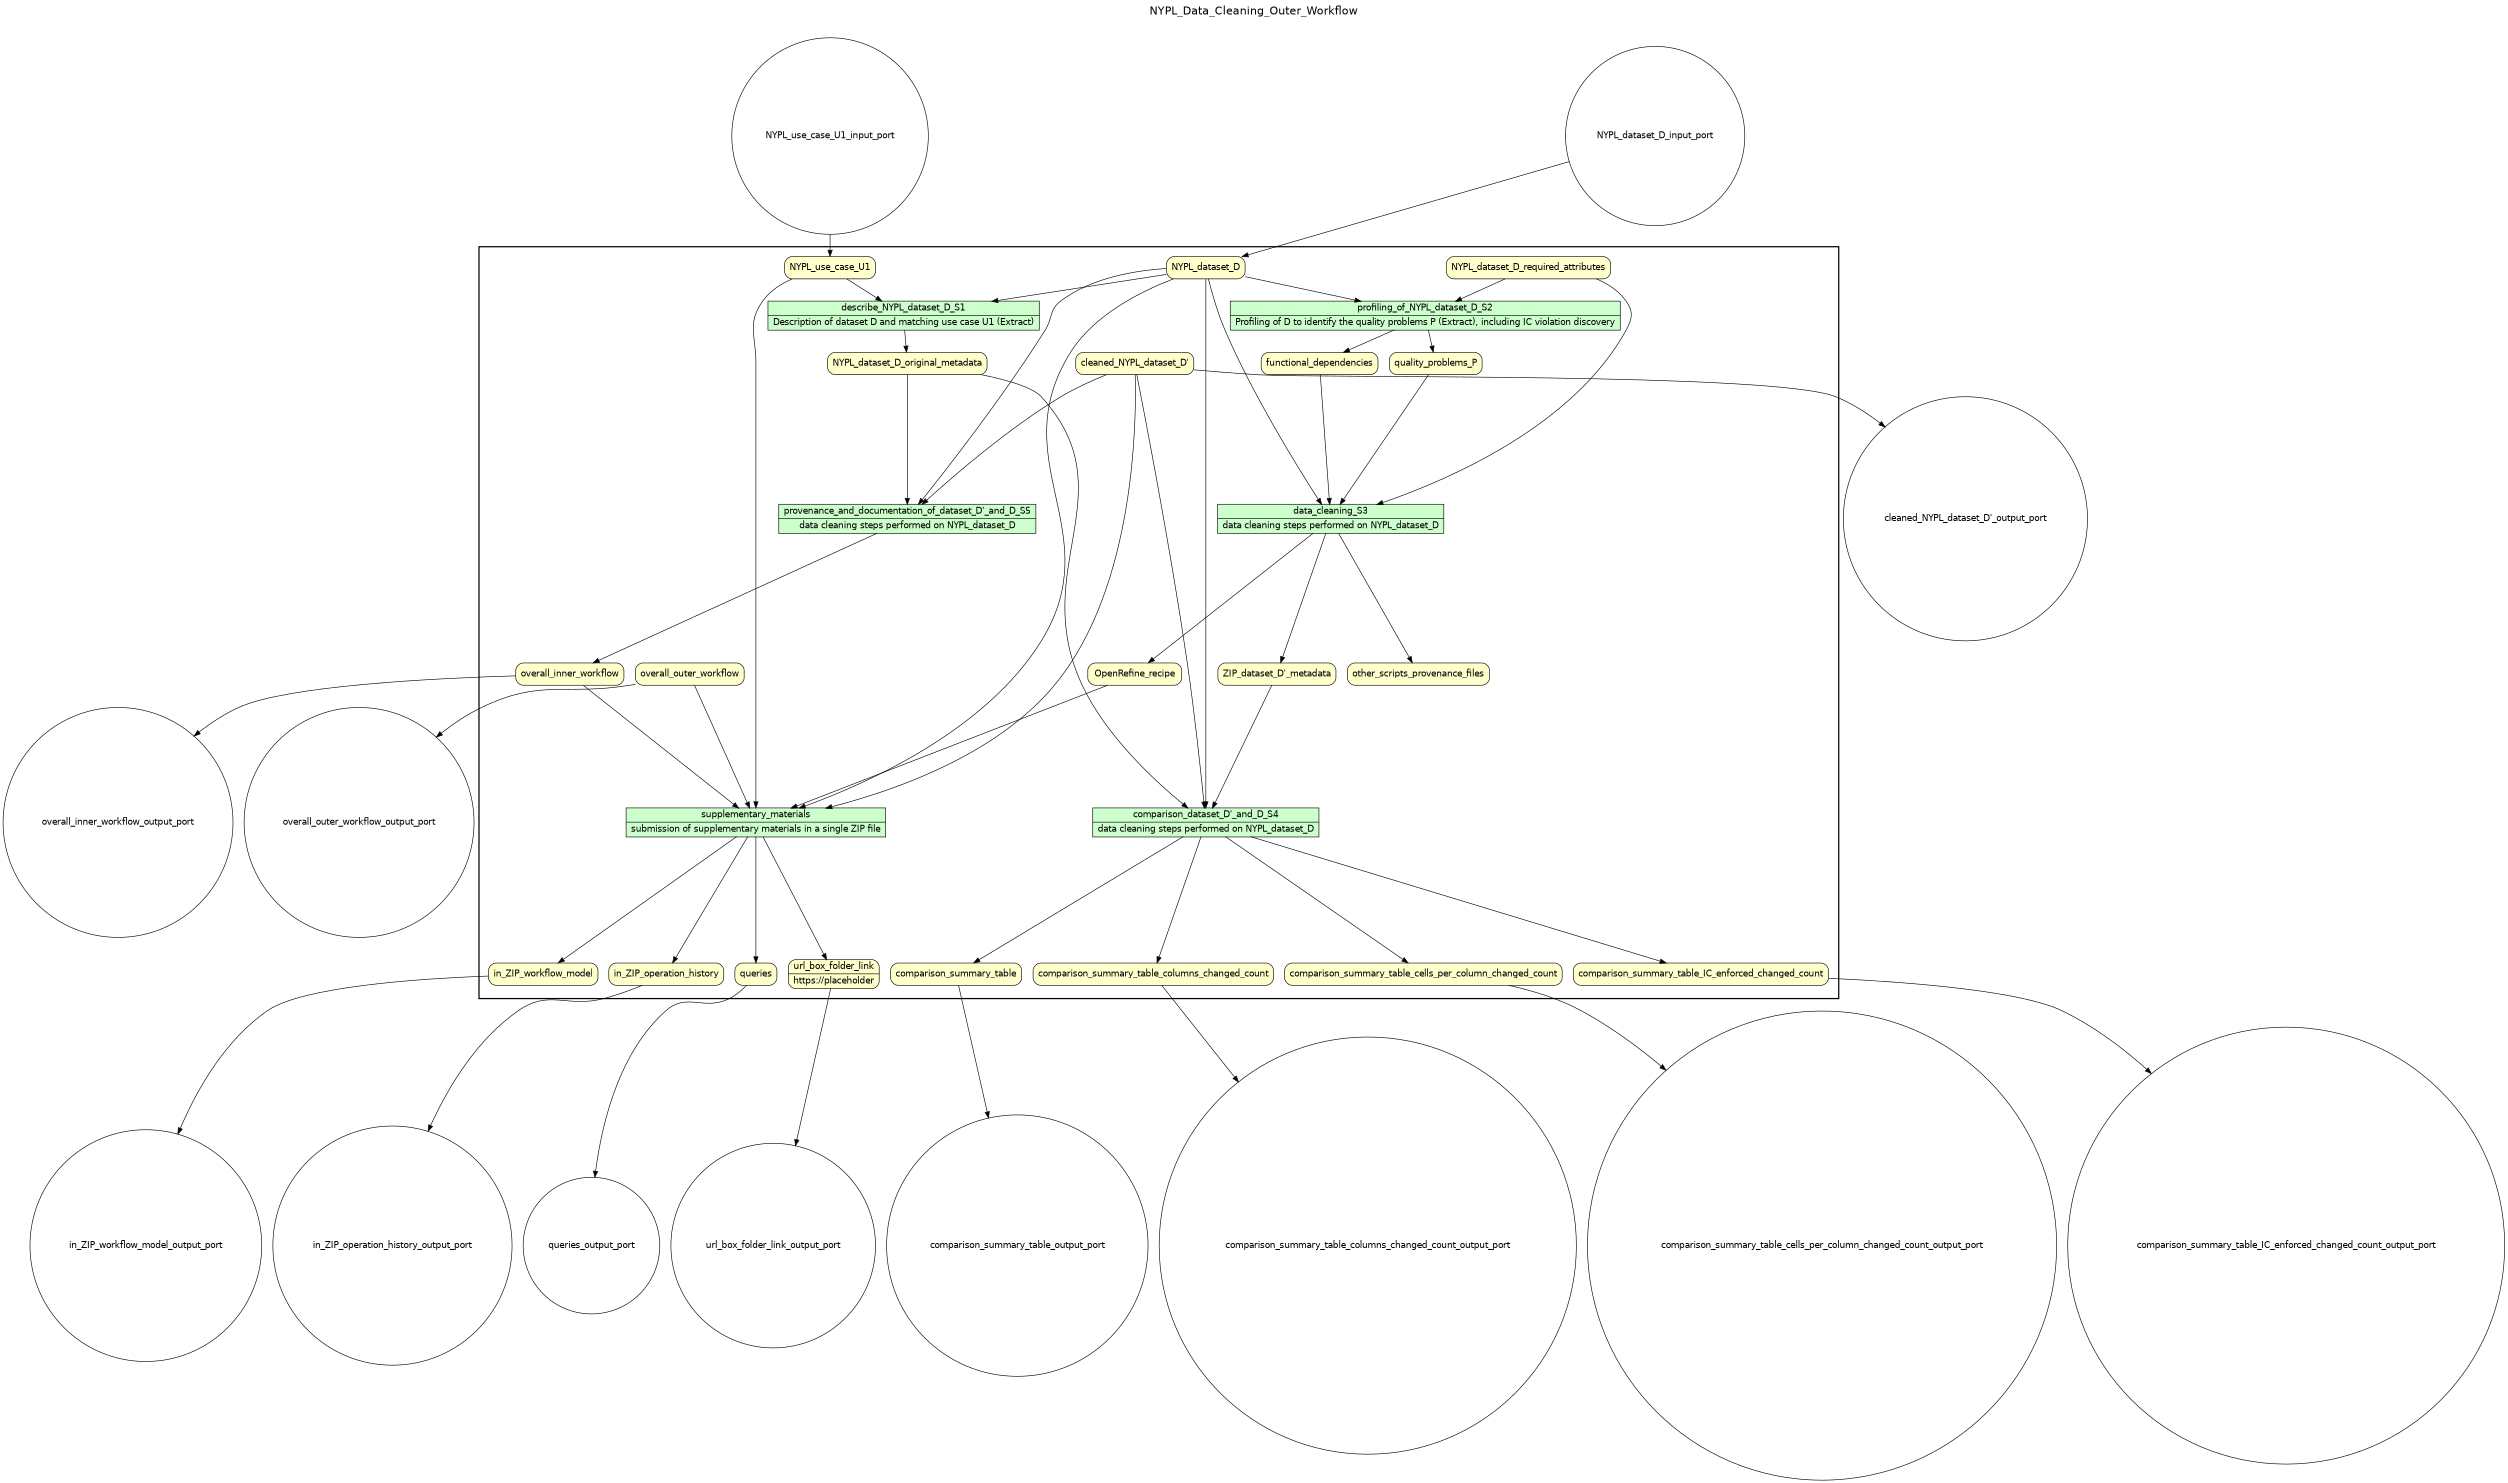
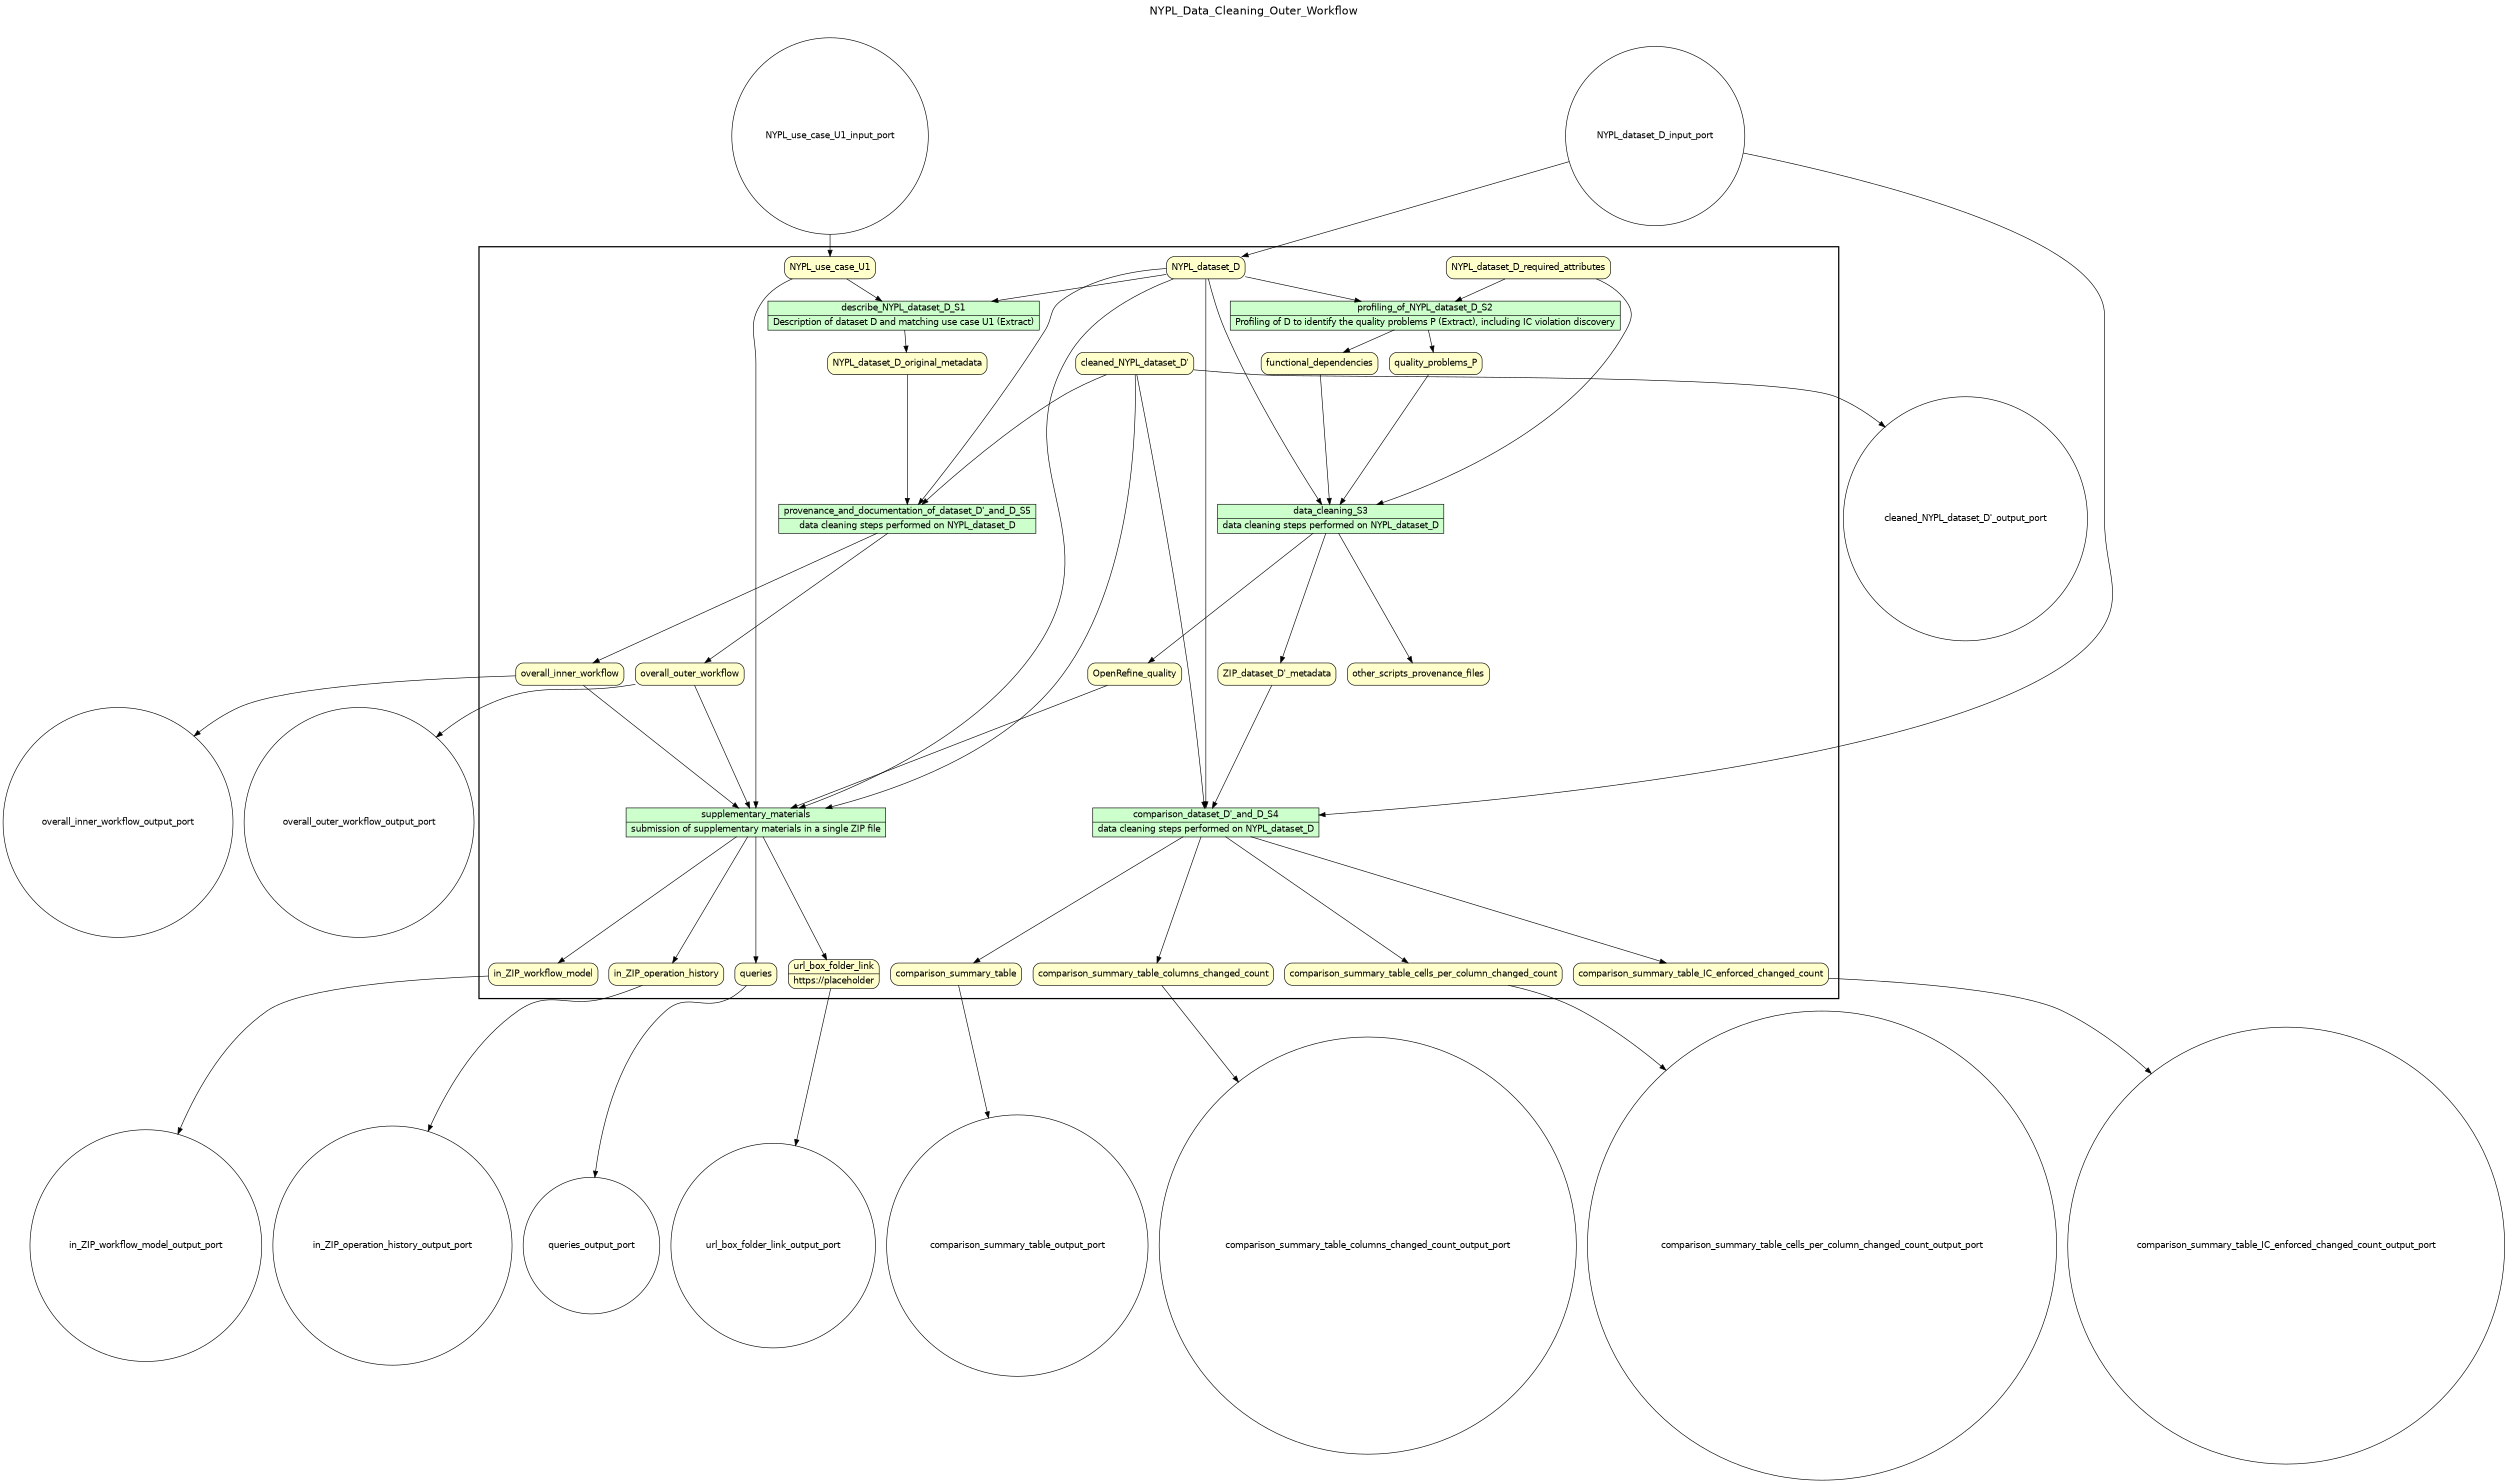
edge "NYPL_dataset_D_original_metadata" -> "comparison_dataset_D'_and_D_S4": now "NYPL_dataset_D_input_port" -> "comparison_dataset_D'_and_D_S4"
edge "provenance_and_documentation_of_dataset_D'_and_D_S5" -> "overall_outer_workflow": added
node "OpenRefine_recipe": label "OpenRefine_recipe" -> "OpenRefine_quality"
